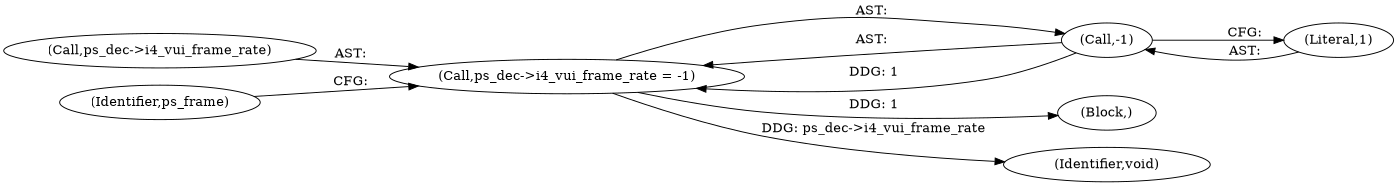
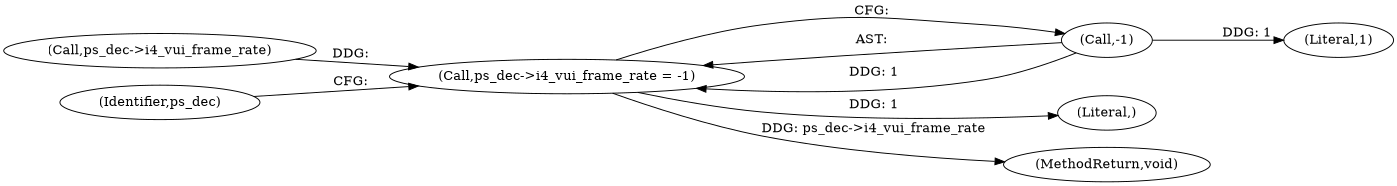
edge "(Call,ps_dec->i4_vui_frame_rate = -1)" -> "(Call,-1)": label "AST: " -> "CFG: "
edge "(Call,-1)" -> "(Literal,1)": label "CFG: " -> "DDG: 1"
edge "(Call,ps_dec->i4_vui_frame_rate)" -> "(Call,ps_dec->i4_vui_frame_rate = -1)": label "AST: " -> "DDG: "
edge "(Literal,1)" -> "(Call,-1)": removed, label "AST:"
node "(Identifier,ps_frame)": label "(Identifier,ps_frame)" -> "(Identifier,ps_dec)"
node "(Block,)": label "(Block,)" -> "(Literal,)"
node "(Identifier,void)": label "(Identifier,void)" -> "(MethodReturn,void)"
